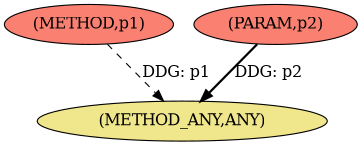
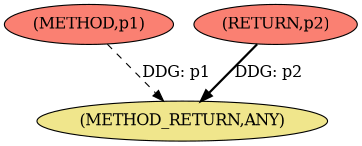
node "(PARAM,p2)": label "(PARAM,p2)" -> "(RETURN,p2)"
node "(METHOD_ANY,ANY)": label "(METHOD_ANY,ANY)" -> "(METHOD_RETURN,ANY)"
